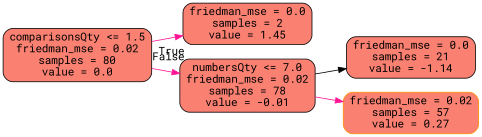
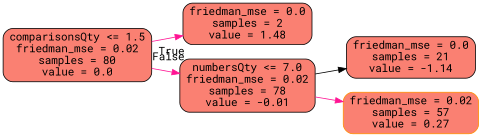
node "friedman_mse = 0.0 samples = 2 value = 1.45": label "friedman_mse = 0.0 samples = 2 value = 1.45" -> "friedman_mse = 0.0 samples = 2 value = 1.48"
